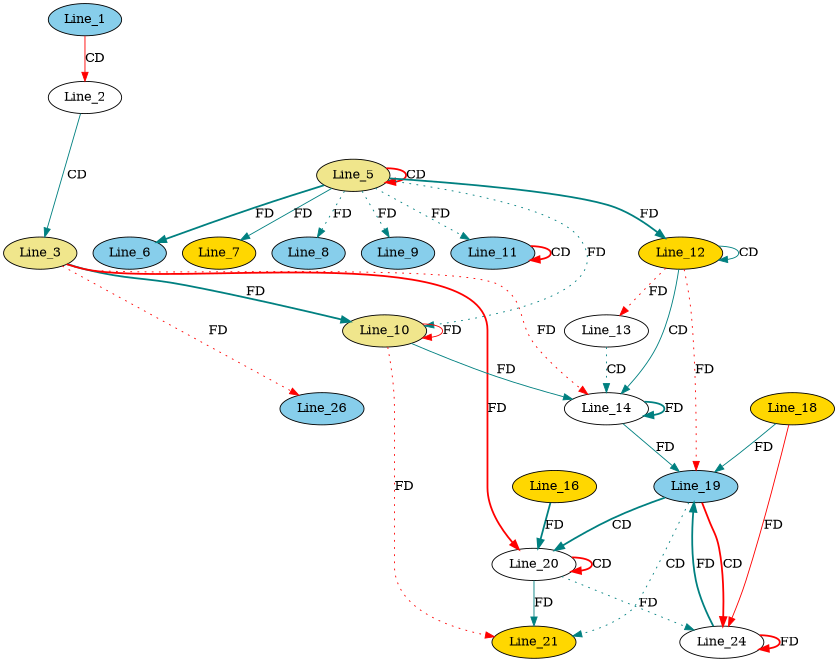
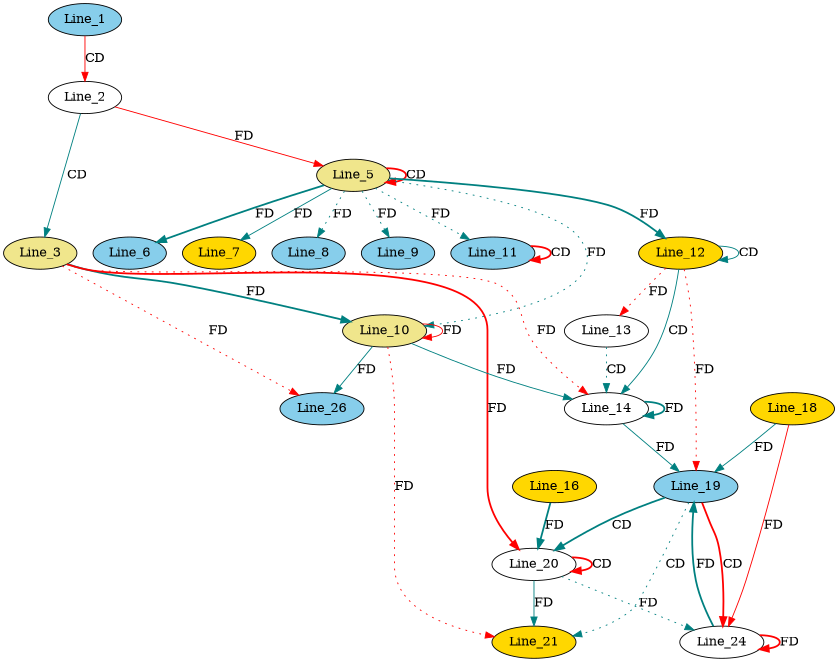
edge "Line_2" -> "Line_5": added, label "FD"
edge "Line_10" -> "Line_26": added, label "FD"
